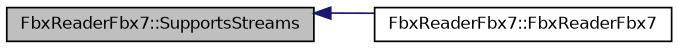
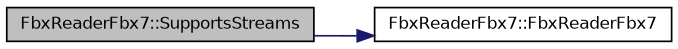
edge "FbxReaderFbx7::FbxReaderFbx7" -> "FbxReaderFbx7::SupportsStreams": reversed
